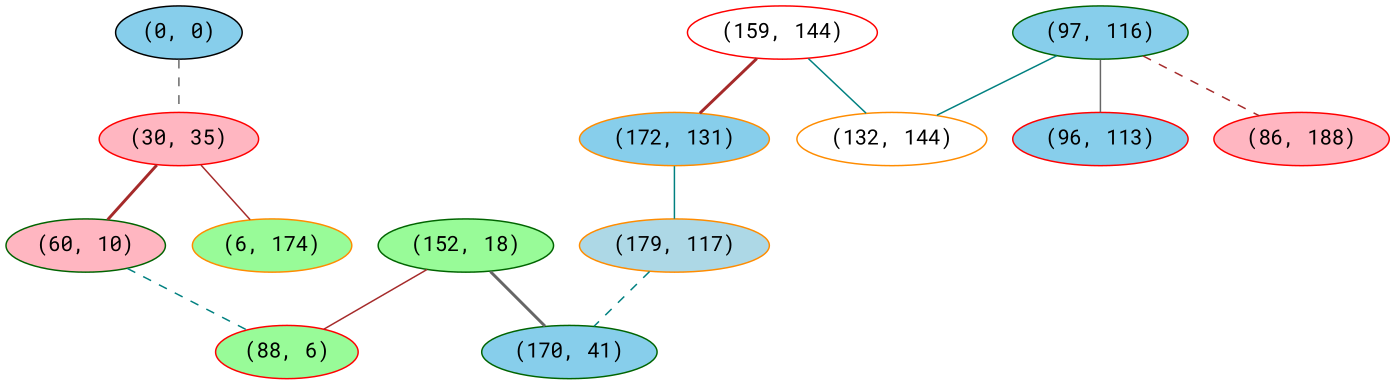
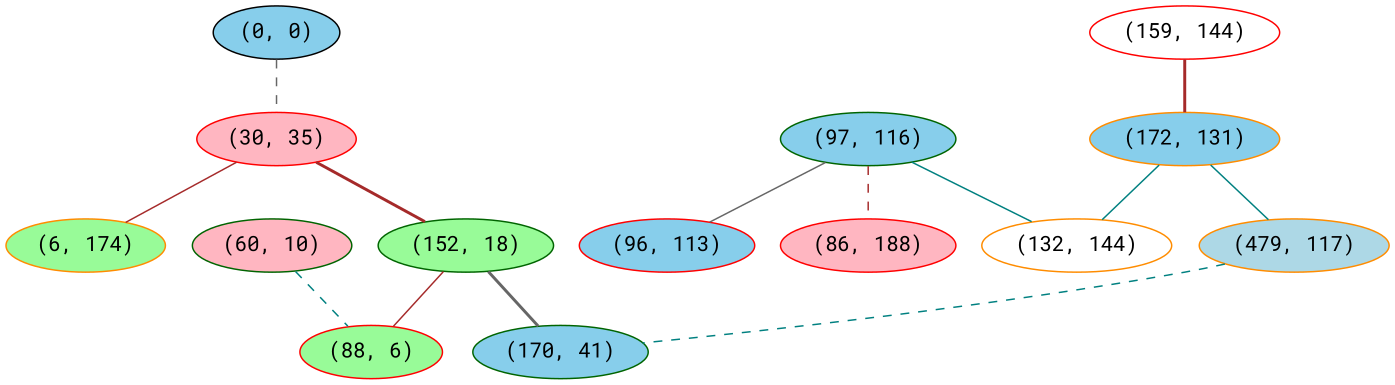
edge "(159, 144)" -- "(132, 144)": now "(172, 131)" -- "(132, 144)"
edge "(30, 35)" -- "(60, 10)": now "(30, 35)" -- "(152, 18)"
node "(179, 117)": label "(179, 117)" -> "(479, 117)"
